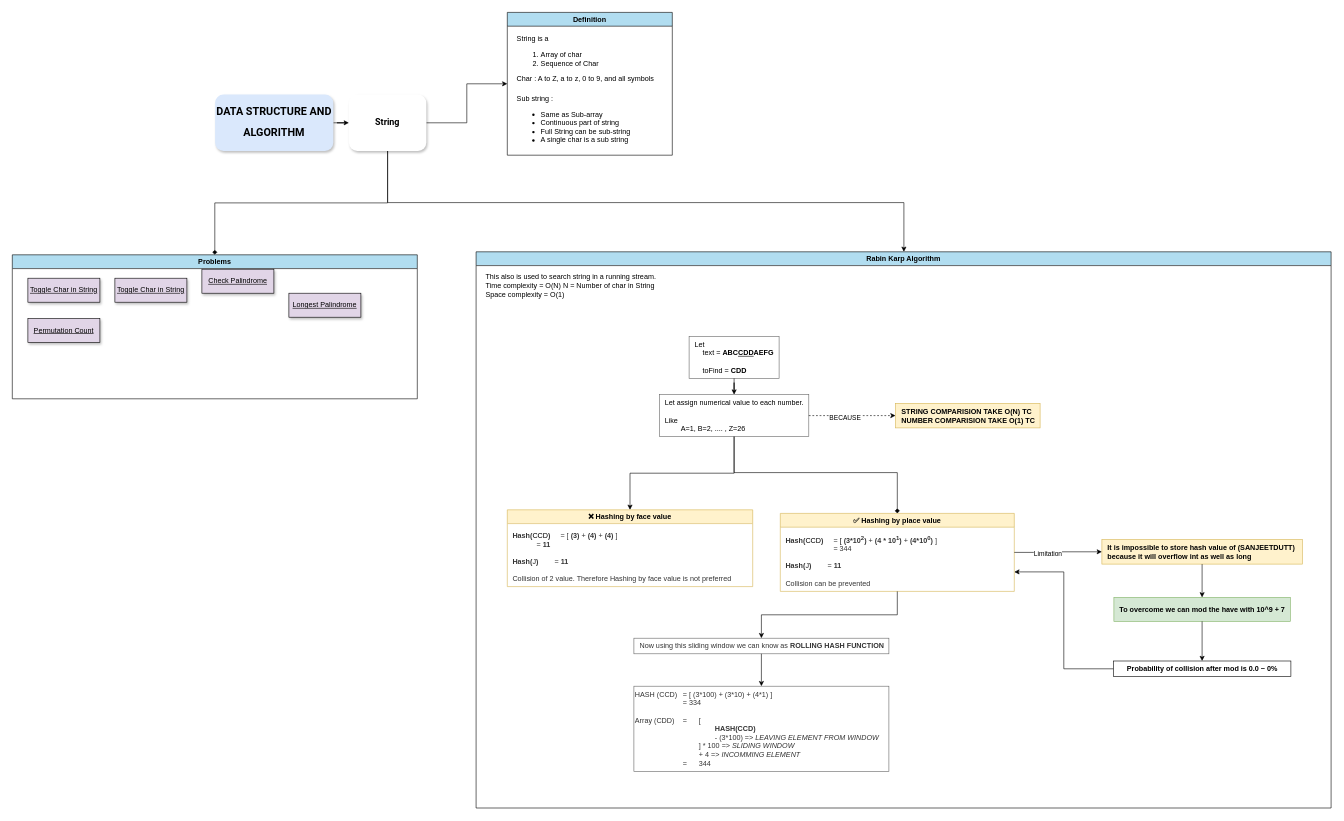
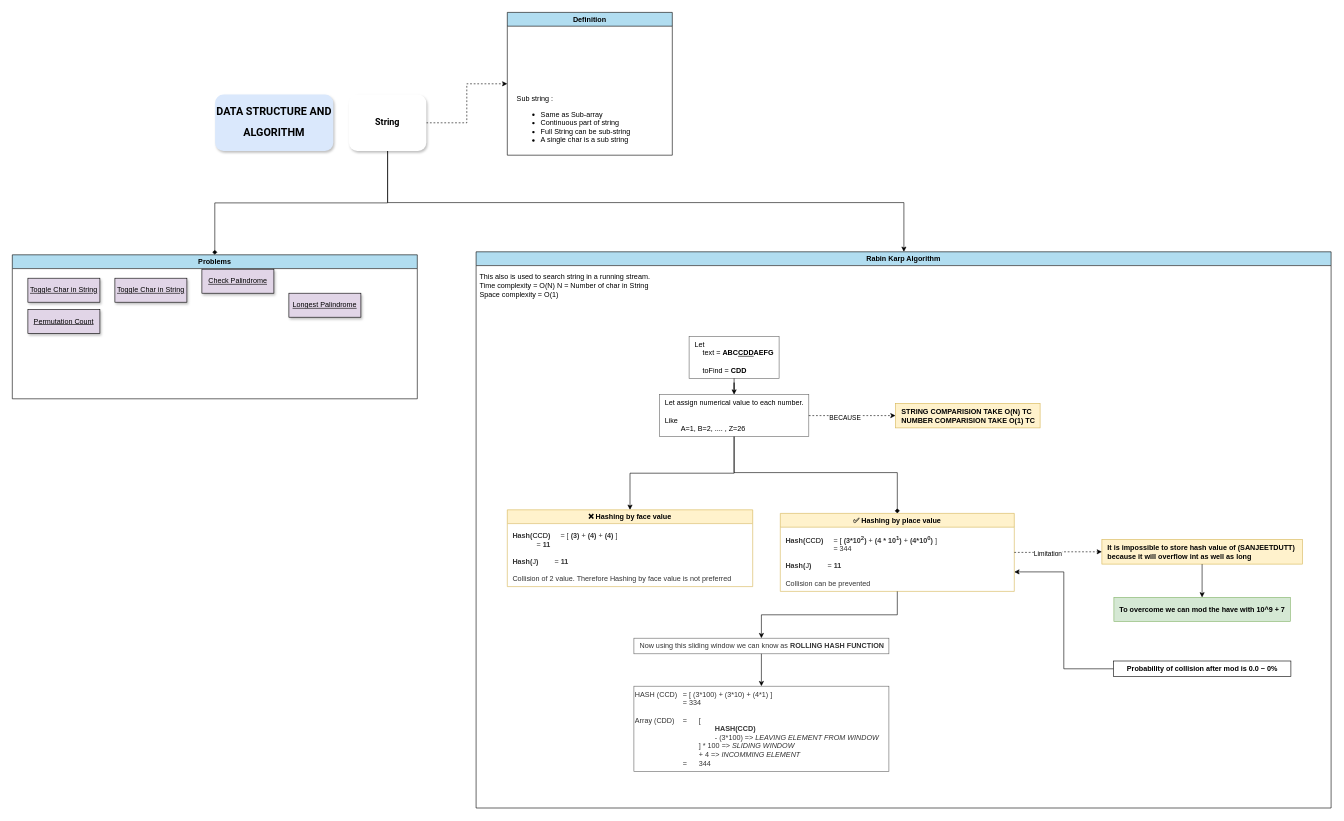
node "String is a Array of char Sequence of Char Char : A to Z, a to z, 0 to 9, and all symbols": removed
edge "String" -> "Definition": style solid -> dashed
edge "DATA STRUCTURE AND ALGORITHM" -> "String": removed
node "This also is used to search string in a running stream. Time complexity = O(N) N = Number of char in String Space complexity = O(1)": moved (575, 285) -> (569, 285)
node "Permutation Count": moved (64, 330) -> (64, 321)
edge "✅ Hashing by place value" -> "It is impossible to store hash value of (SANJEETDUTT) because it will overflow int as well as long": style solid -> dashed
edge "To overcome we can mod the have with 10^9 + 7" -> "Probability of collision after mod is 0.0 ~ 0%": removed
